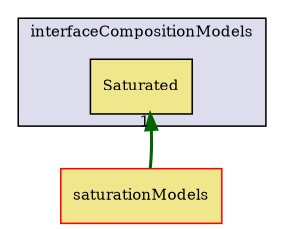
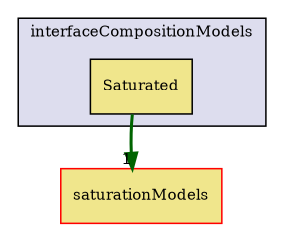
edge "saturationModels" -> "Saturated": reversed
